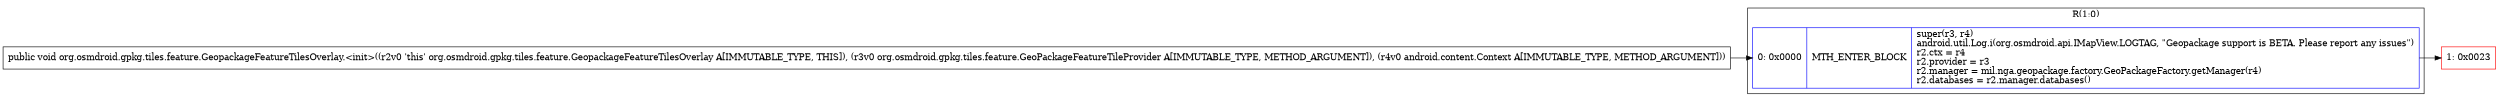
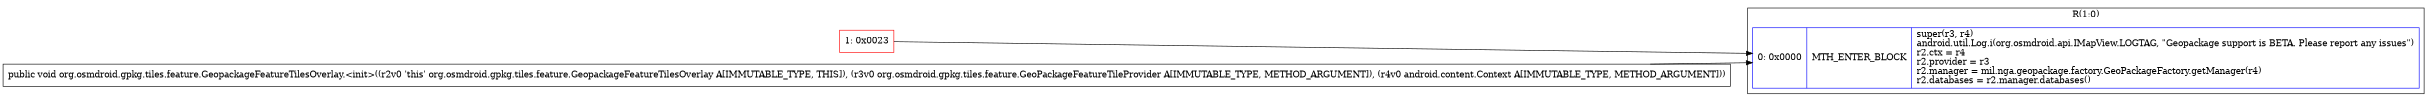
edge "0: 0x0000" -> "1: 0x0023": reversed
